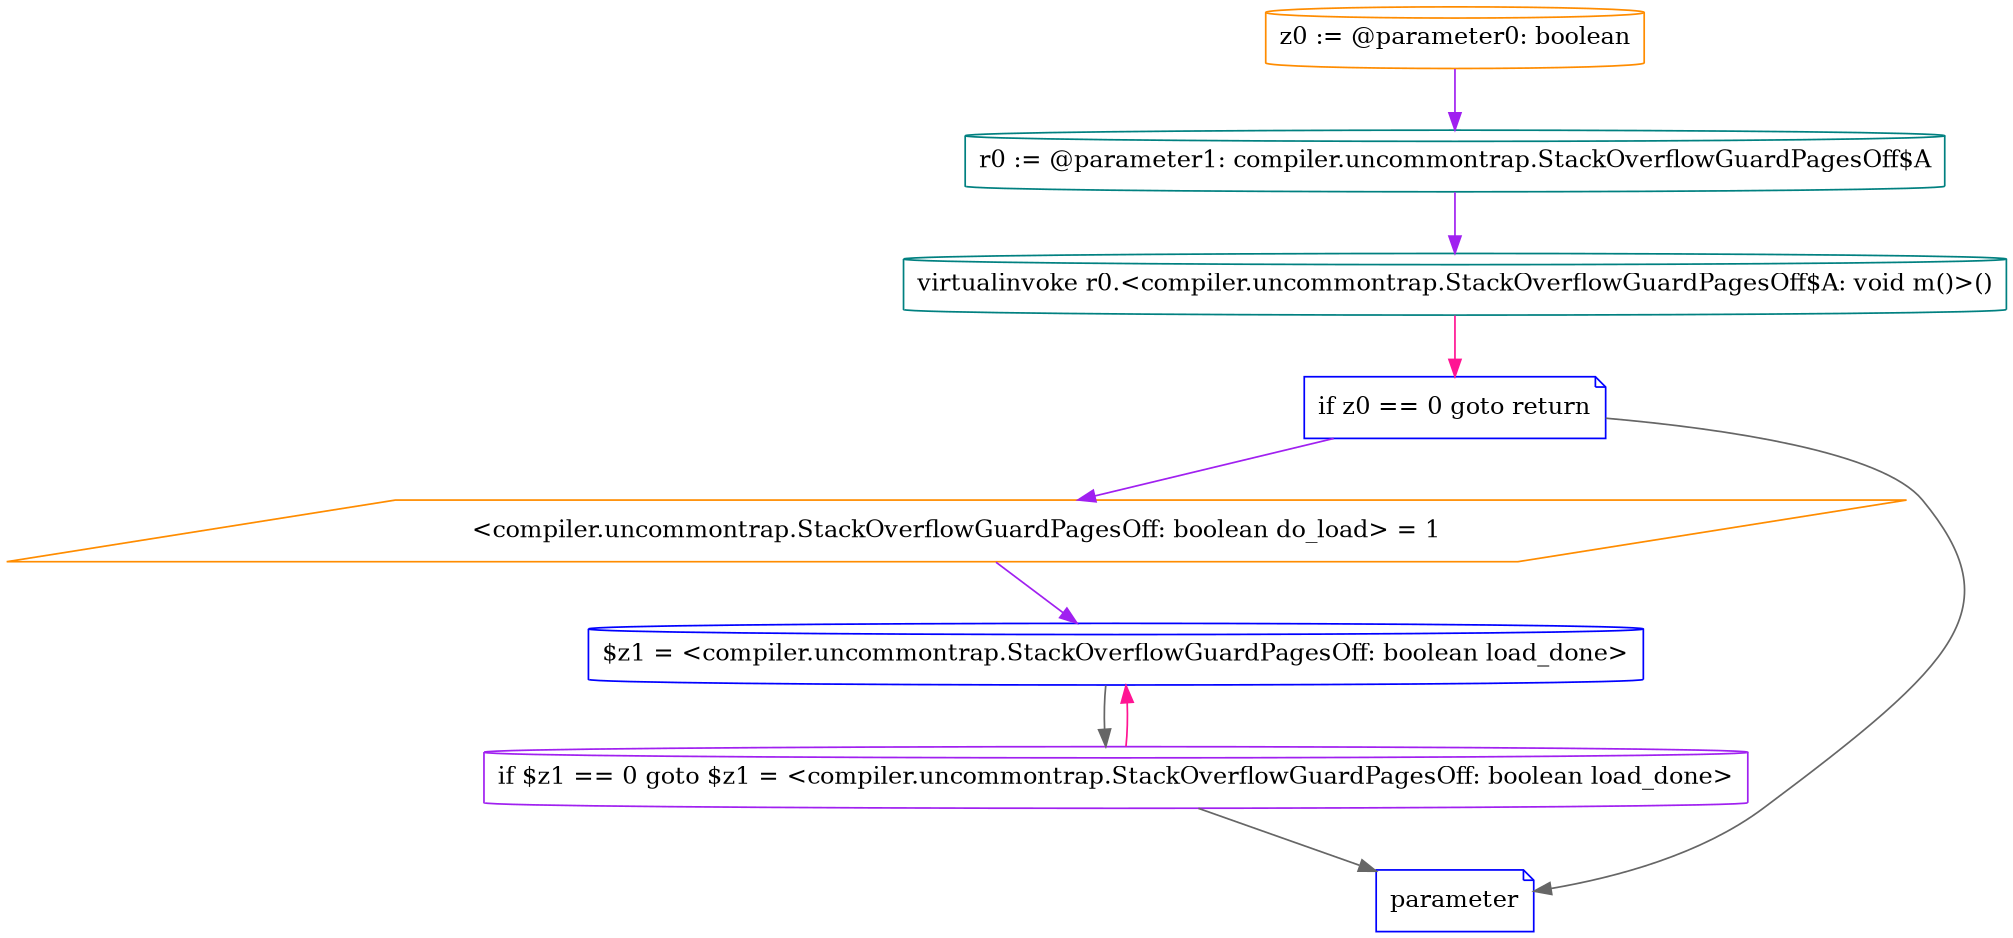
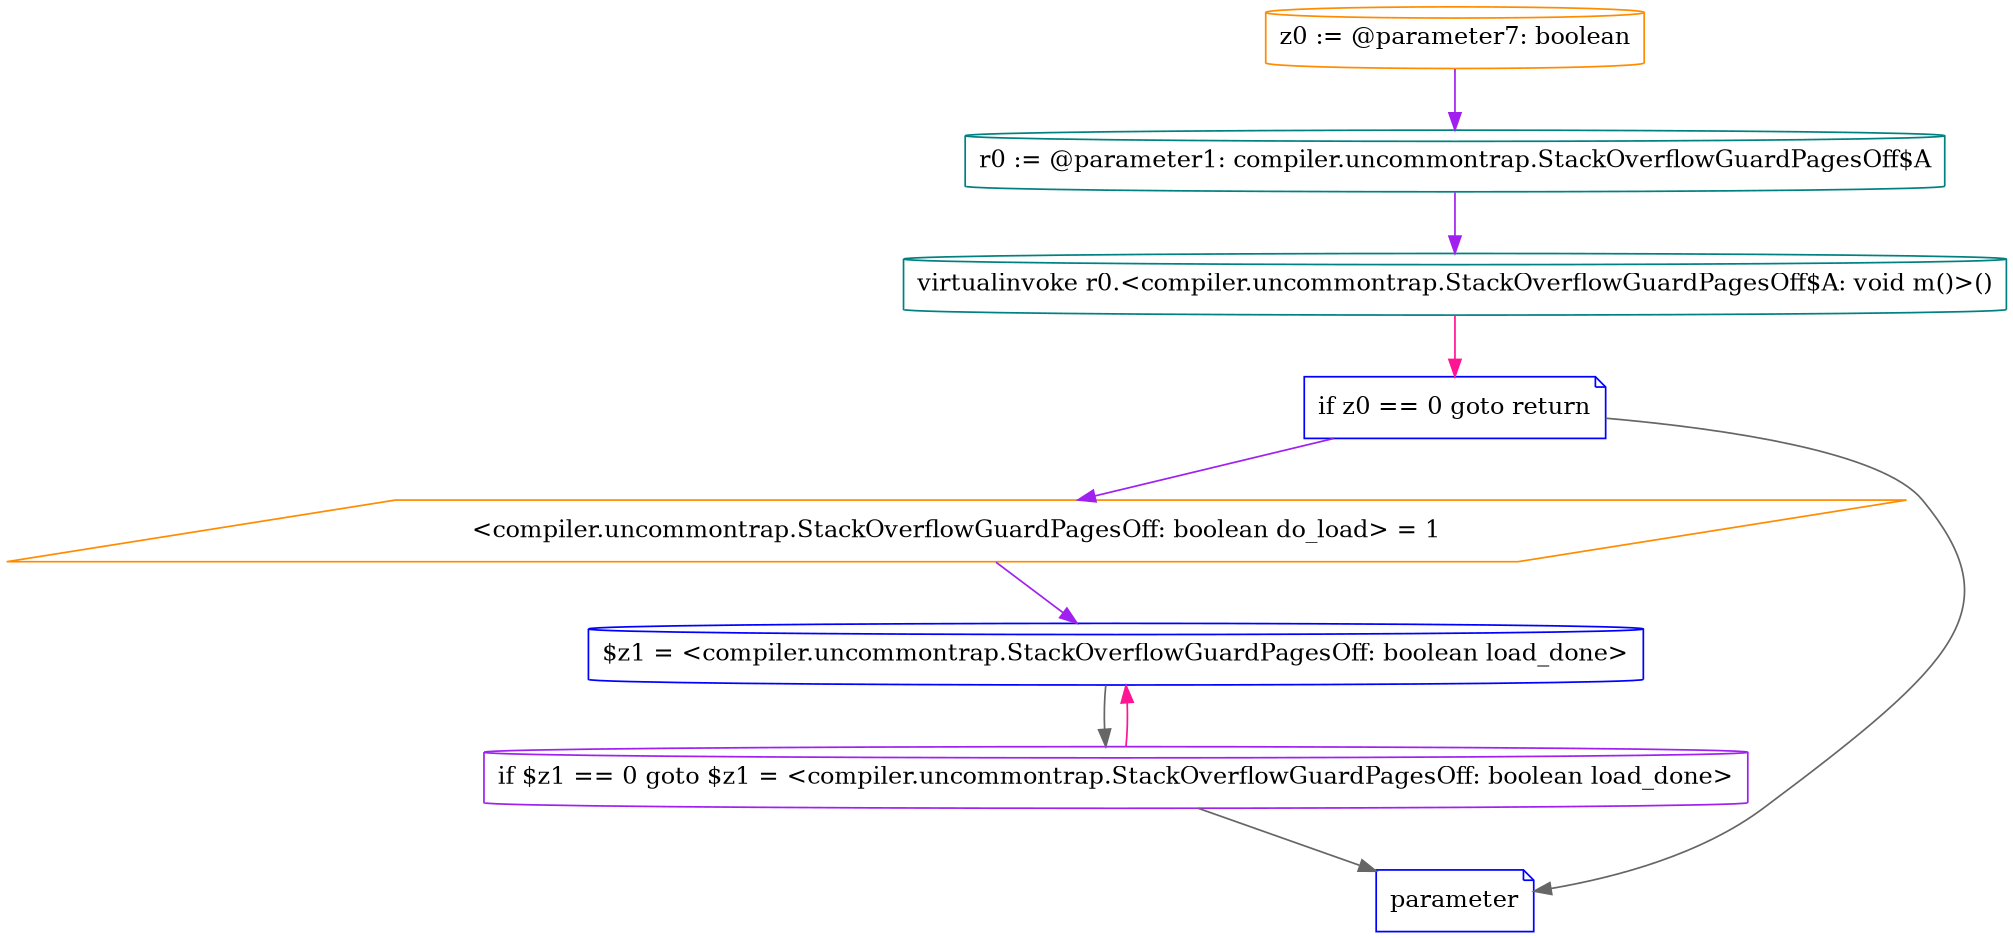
node "z0 := @parameter0: boolean": label "z0 := @parameter0: boolean" -> "z0 := @parameter7: boolean"
